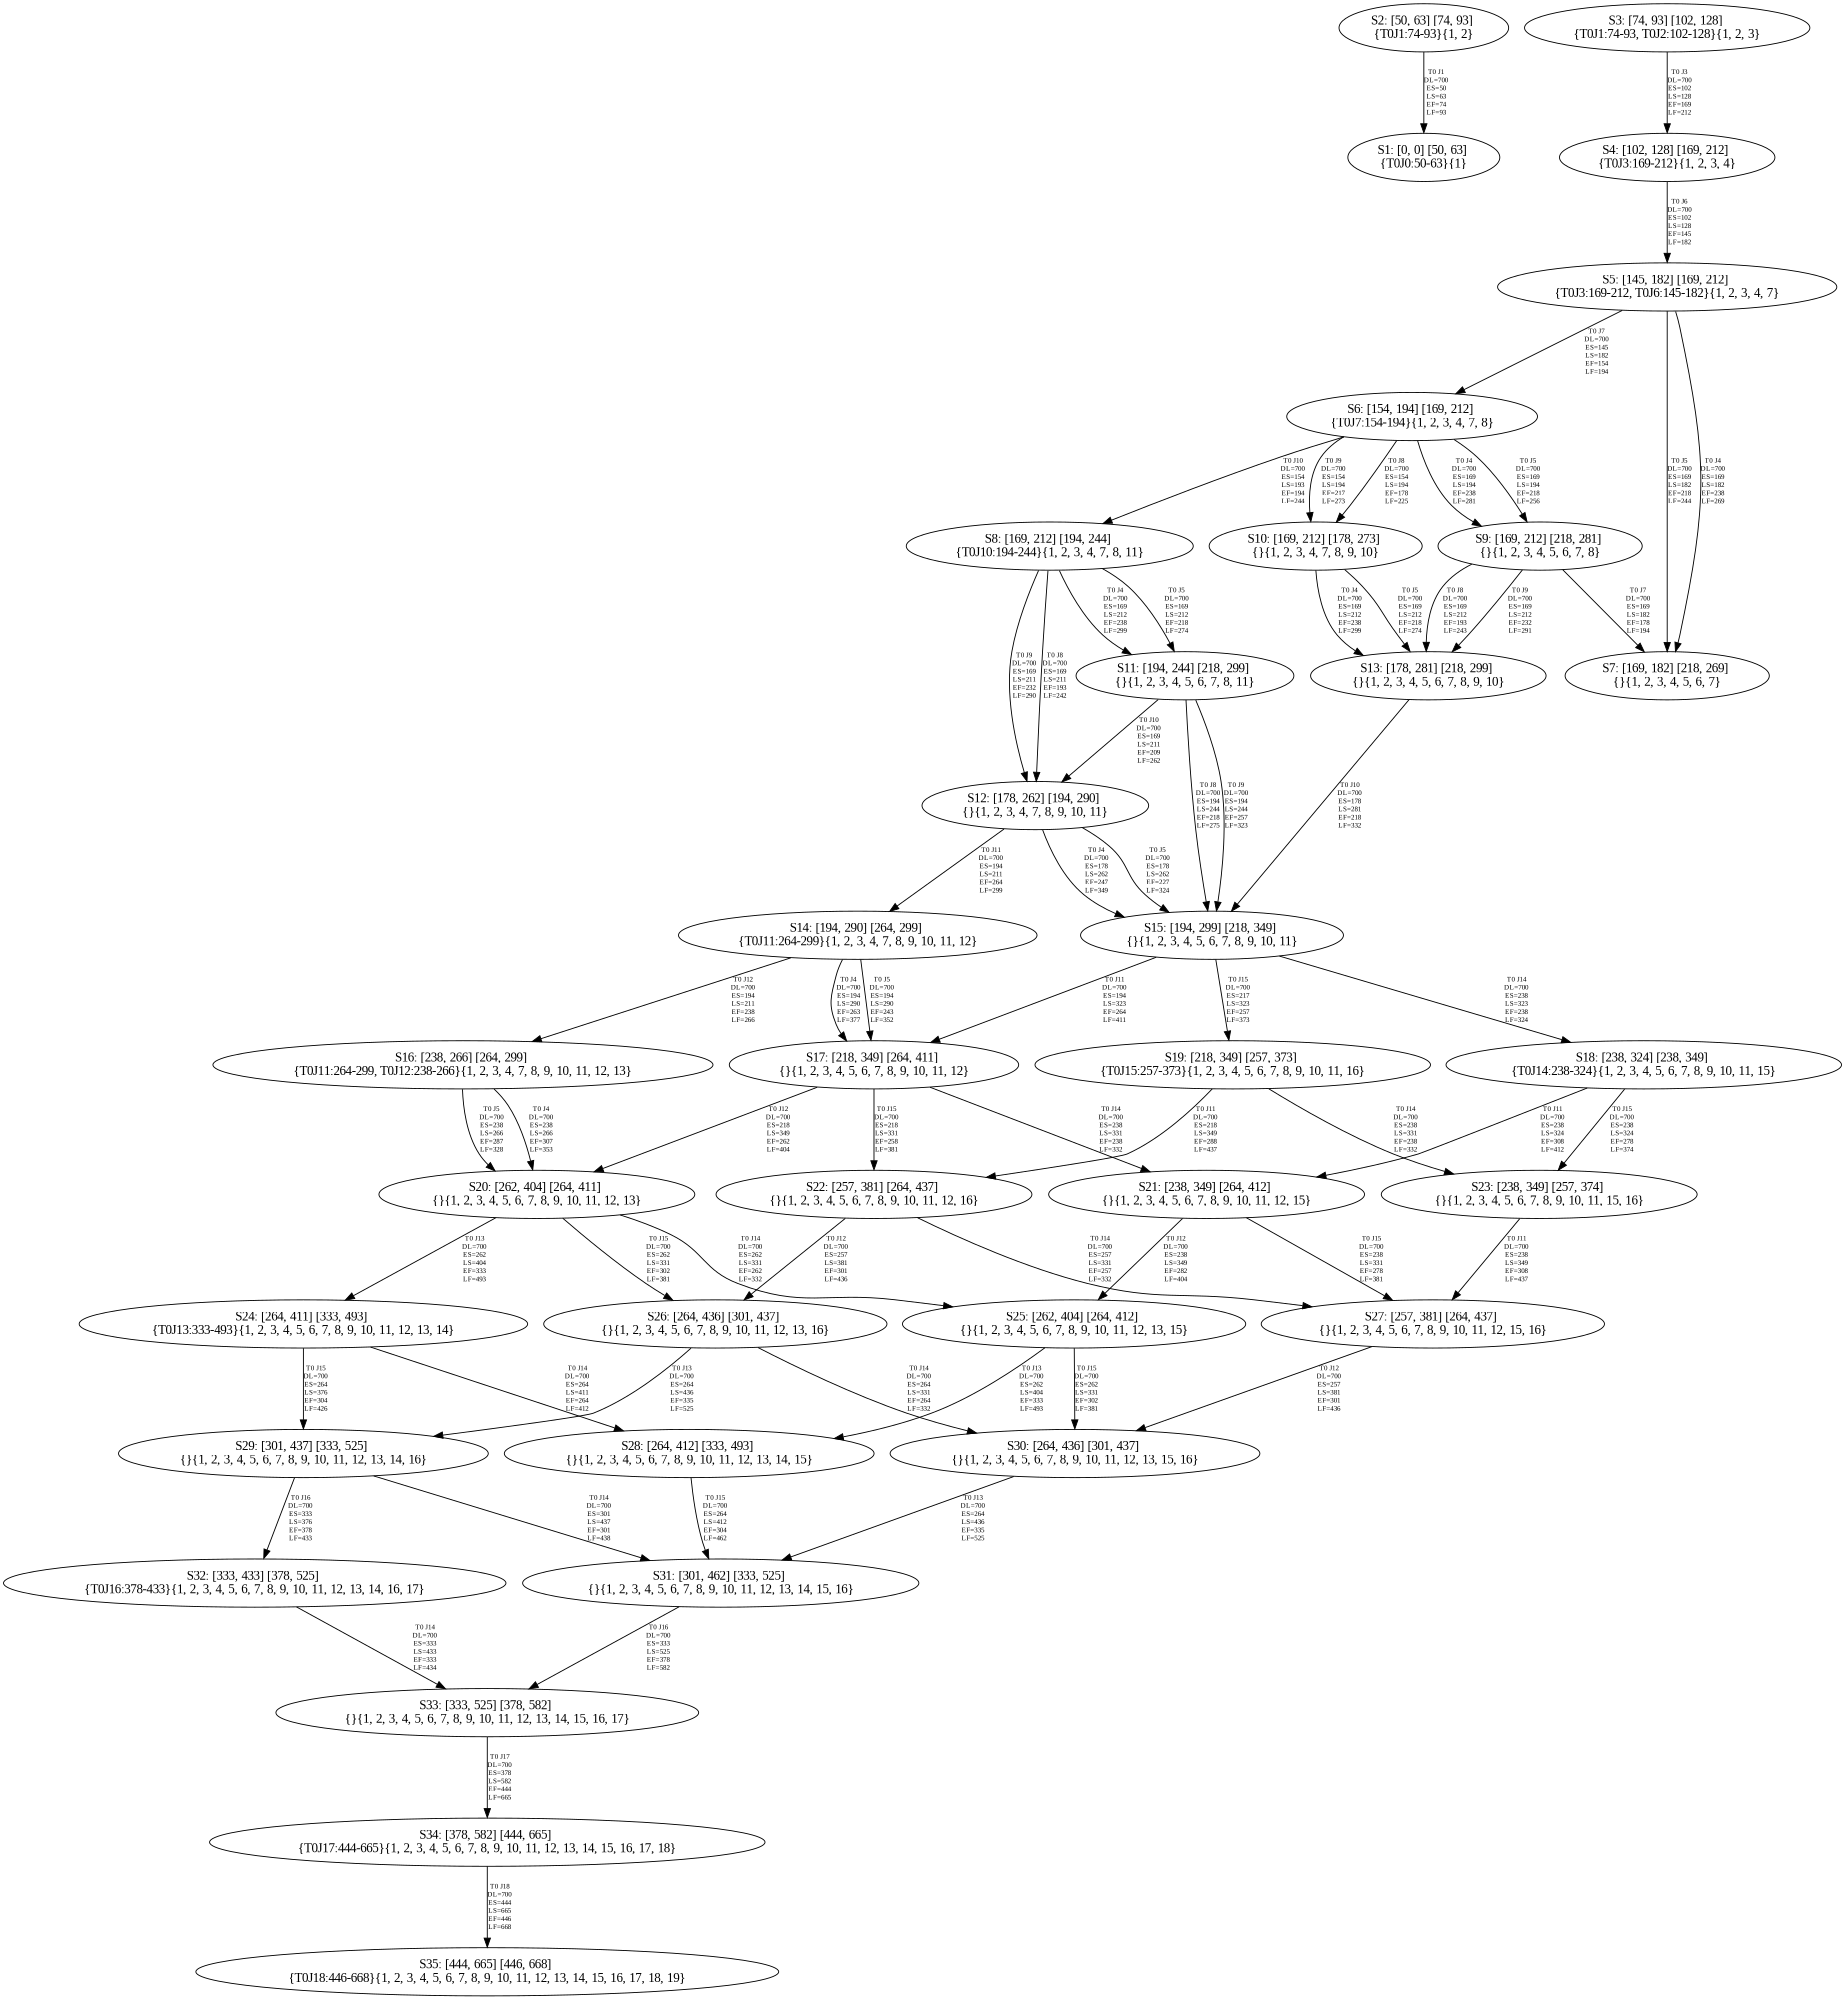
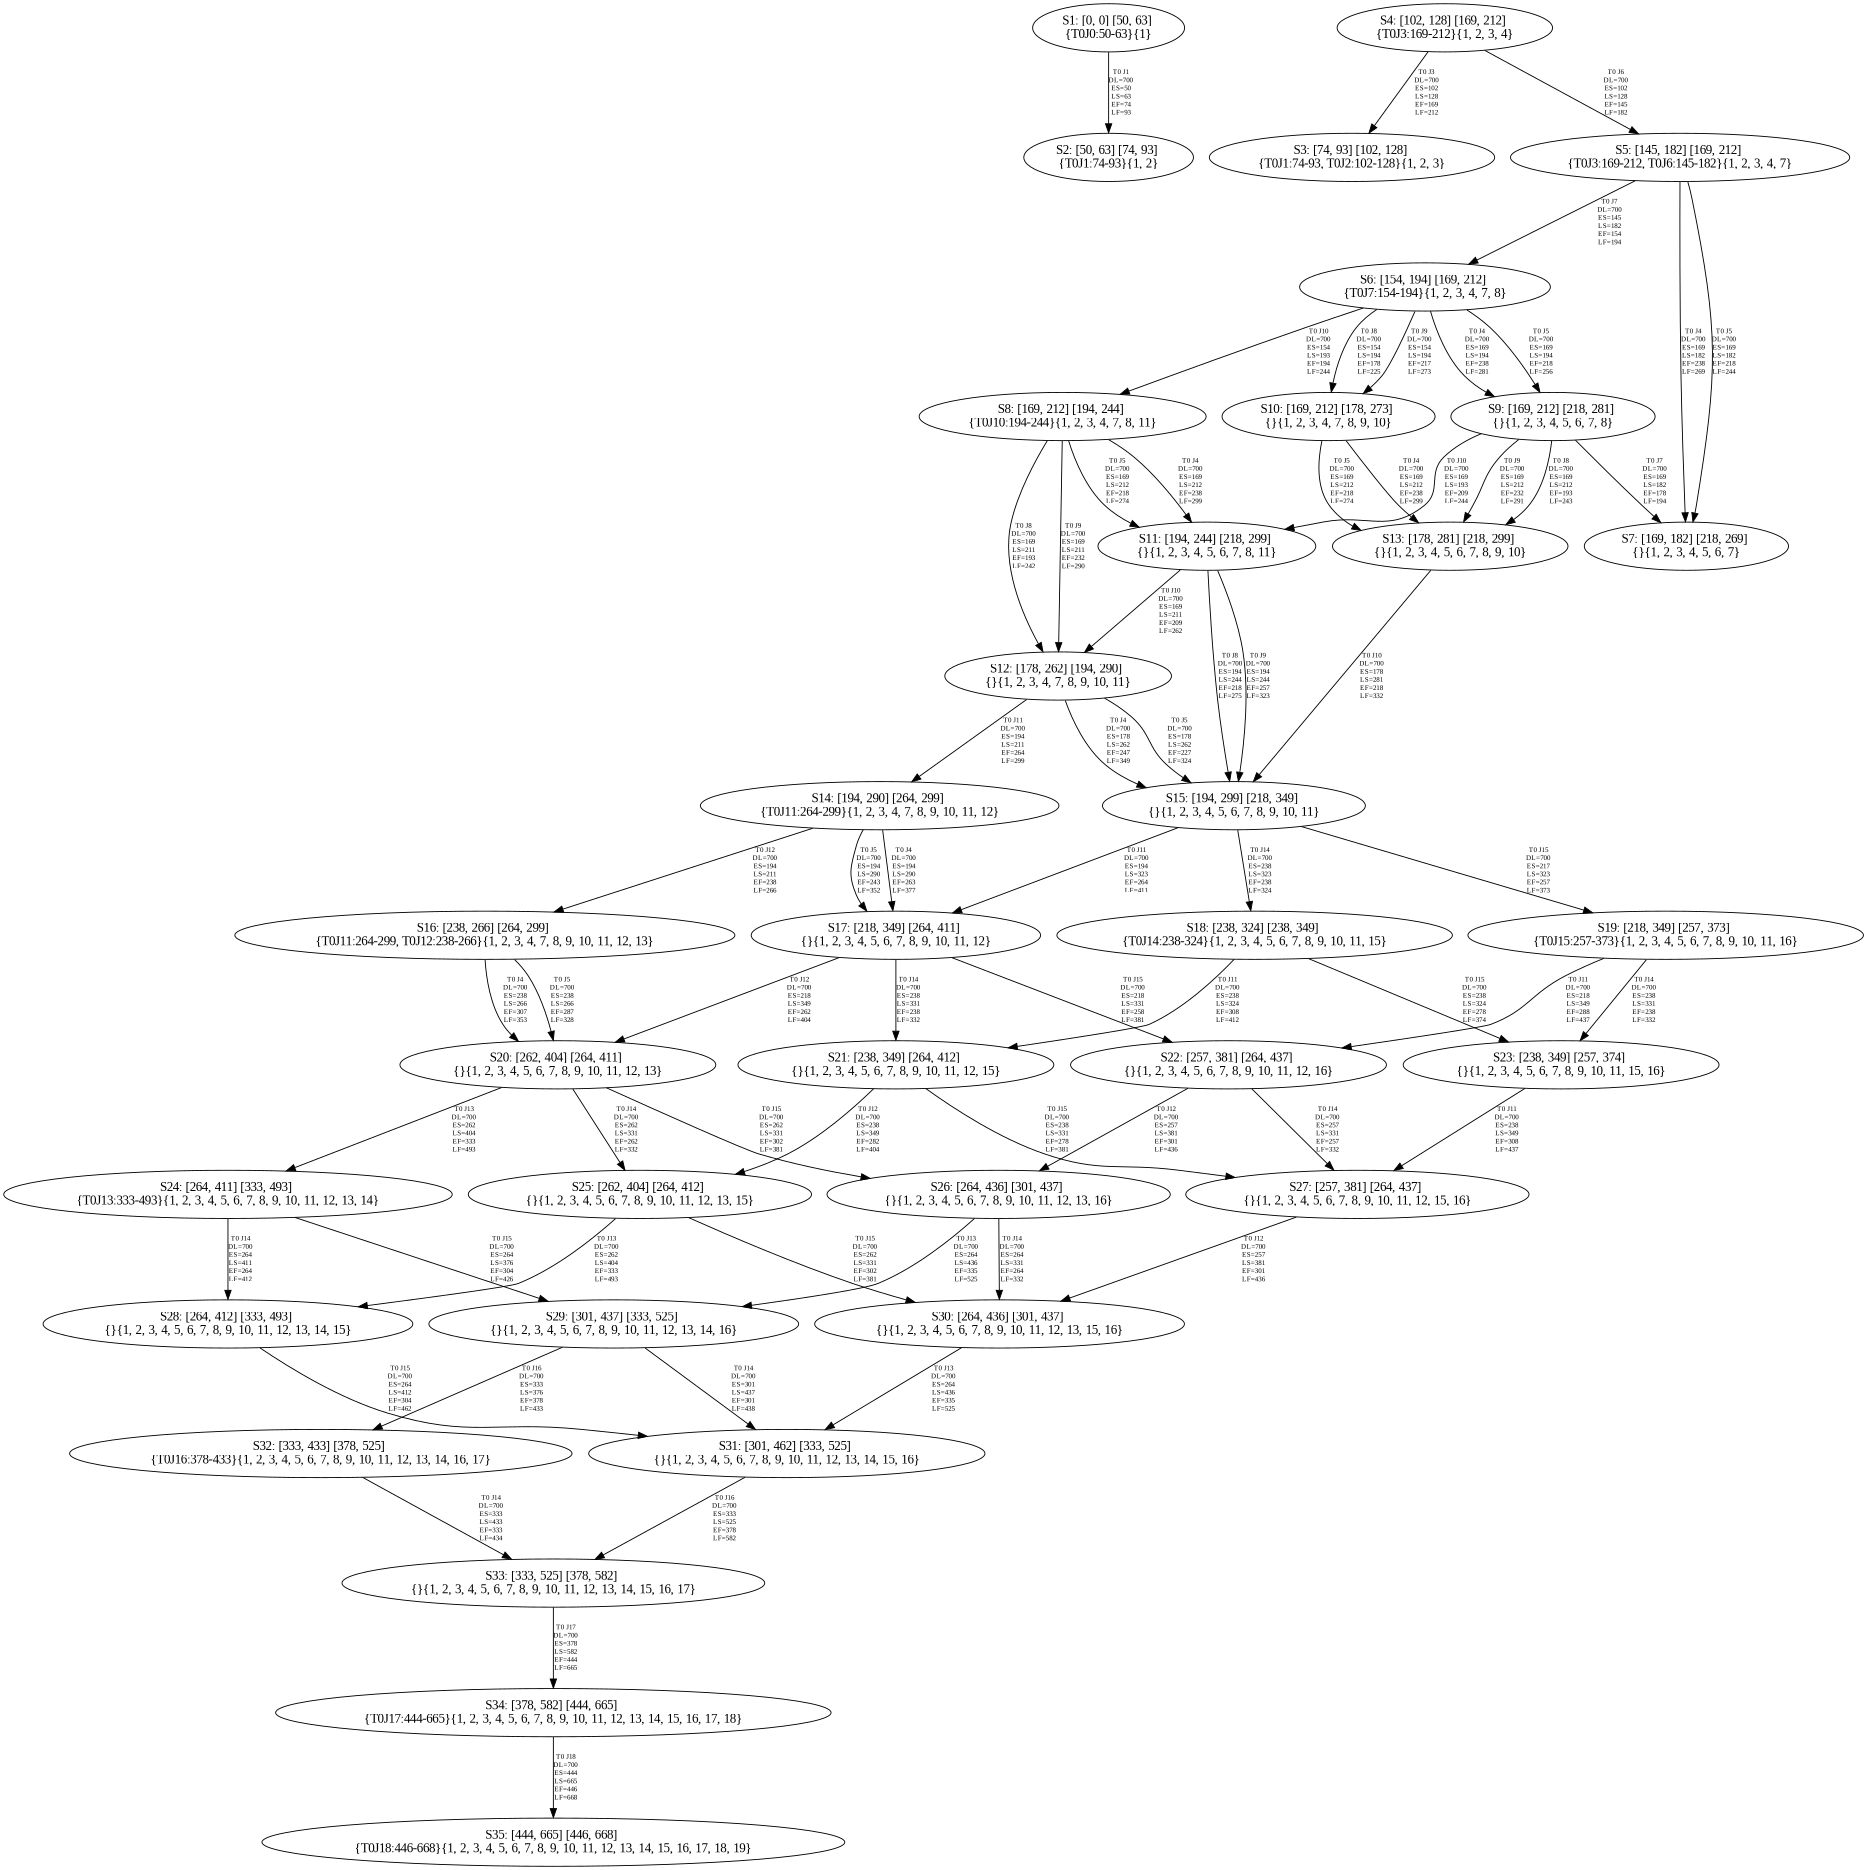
edge "S2: [50, 63] [74, 93] {T0J1:74-93}{1, 2}" -> "S1: [0, 0] [50, 63] {T0J0:50-63}{1}": reversed
edge "S3: [74, 93] [102, 128] {T0J1:74-93, T0J2:102-128}{1, 2, 3}" -> "S4: [102, 128] [169, 212] {T0J3:169-212}{1, 2, 3, 4}": reversed
edge "S9: [169, 212] [218, 281] {}{1, 2, 3, 4, 5, 6, 7, 8}" -> "S11: [194, 244] [218, 299] {}{1, 2, 3, 4, 5, 6, 7, 8, 11}": added, label "T0 J10 DL=700 ES=169 LS=193 EF=209 LF=244"
